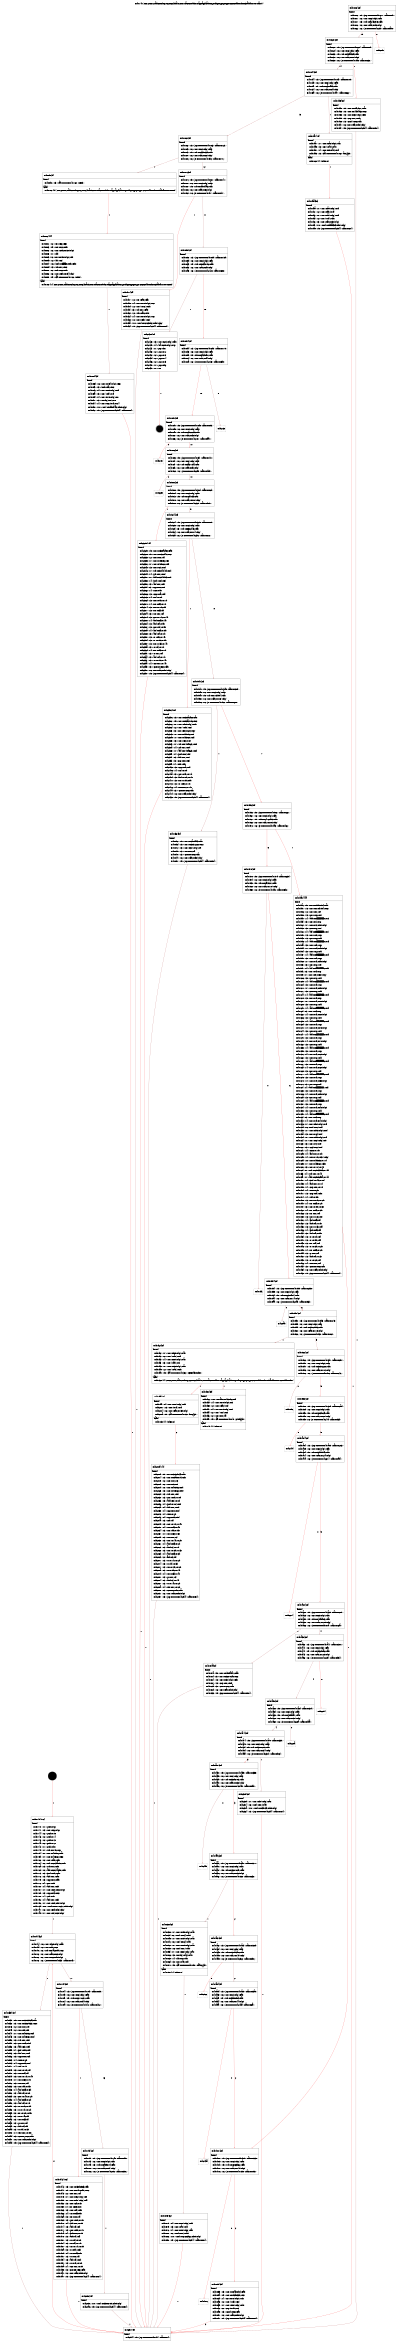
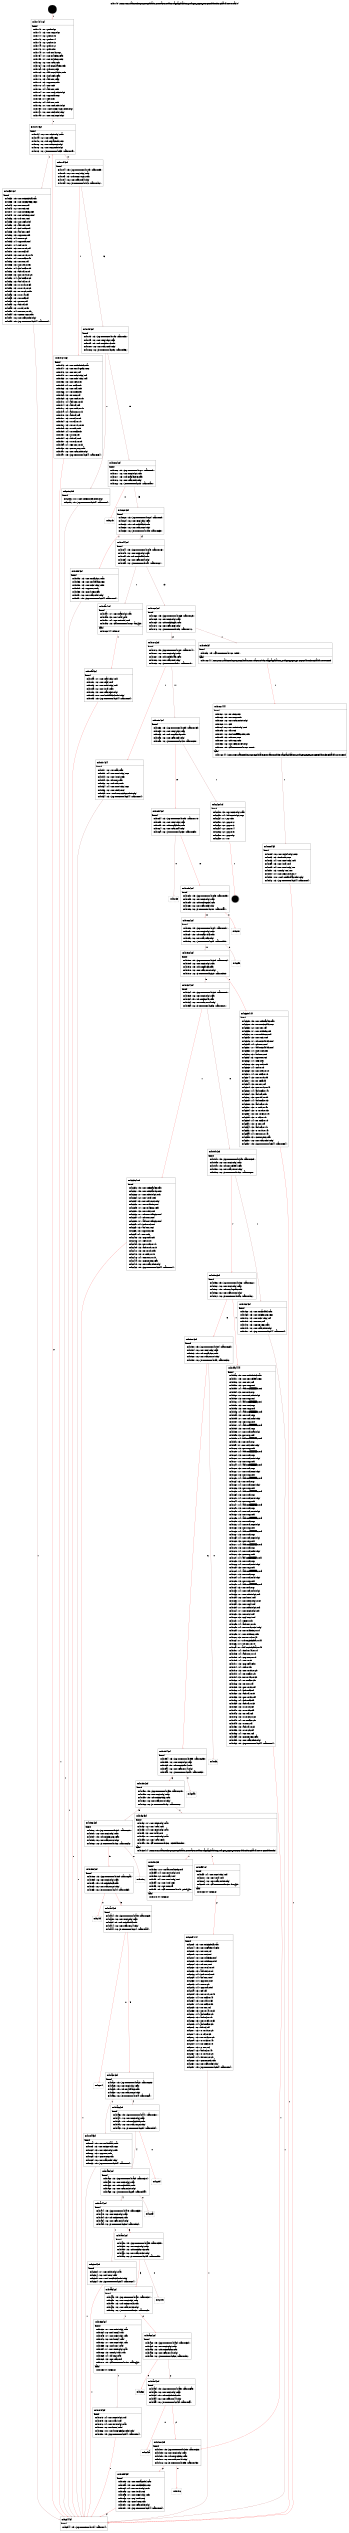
edge "0x4017f0 [28]" -> "0x40180c [28]": added, label "15"
